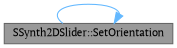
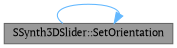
node "SSynth2DSlider::SetOrientation": label "SSynth2DSlider::SetOrientation" -> "SSynth3DSlider::SetOrientation"
